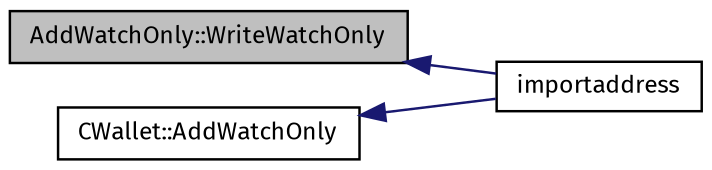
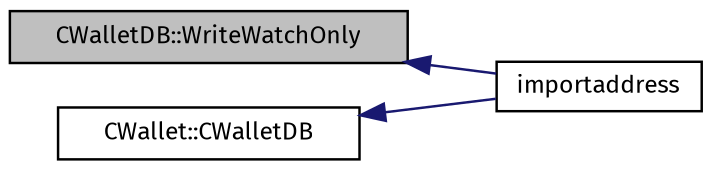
node "AddWatchOnly::WriteWatchOnly": label "AddWatchOnly::WriteWatchOnly" -> "CWalletDB::WriteWatchOnly"
node "CWallet::AddWatchOnly": label "CWallet::AddWatchOnly" -> "CWallet::CWalletDB"
